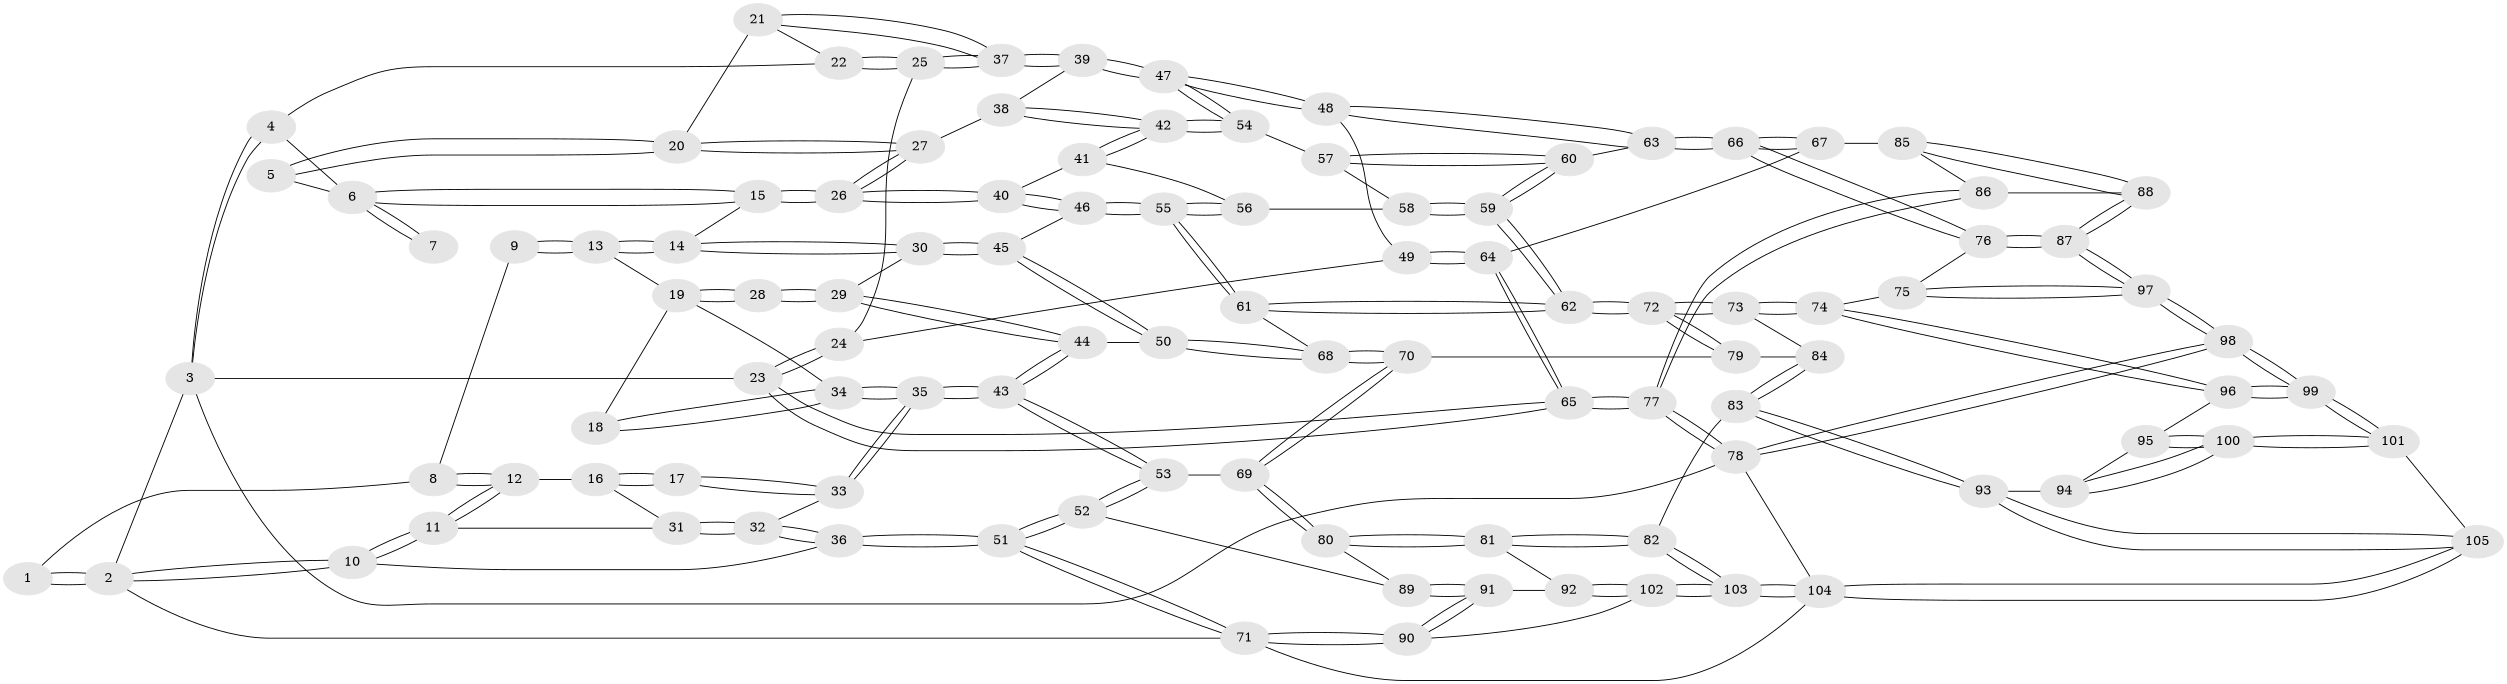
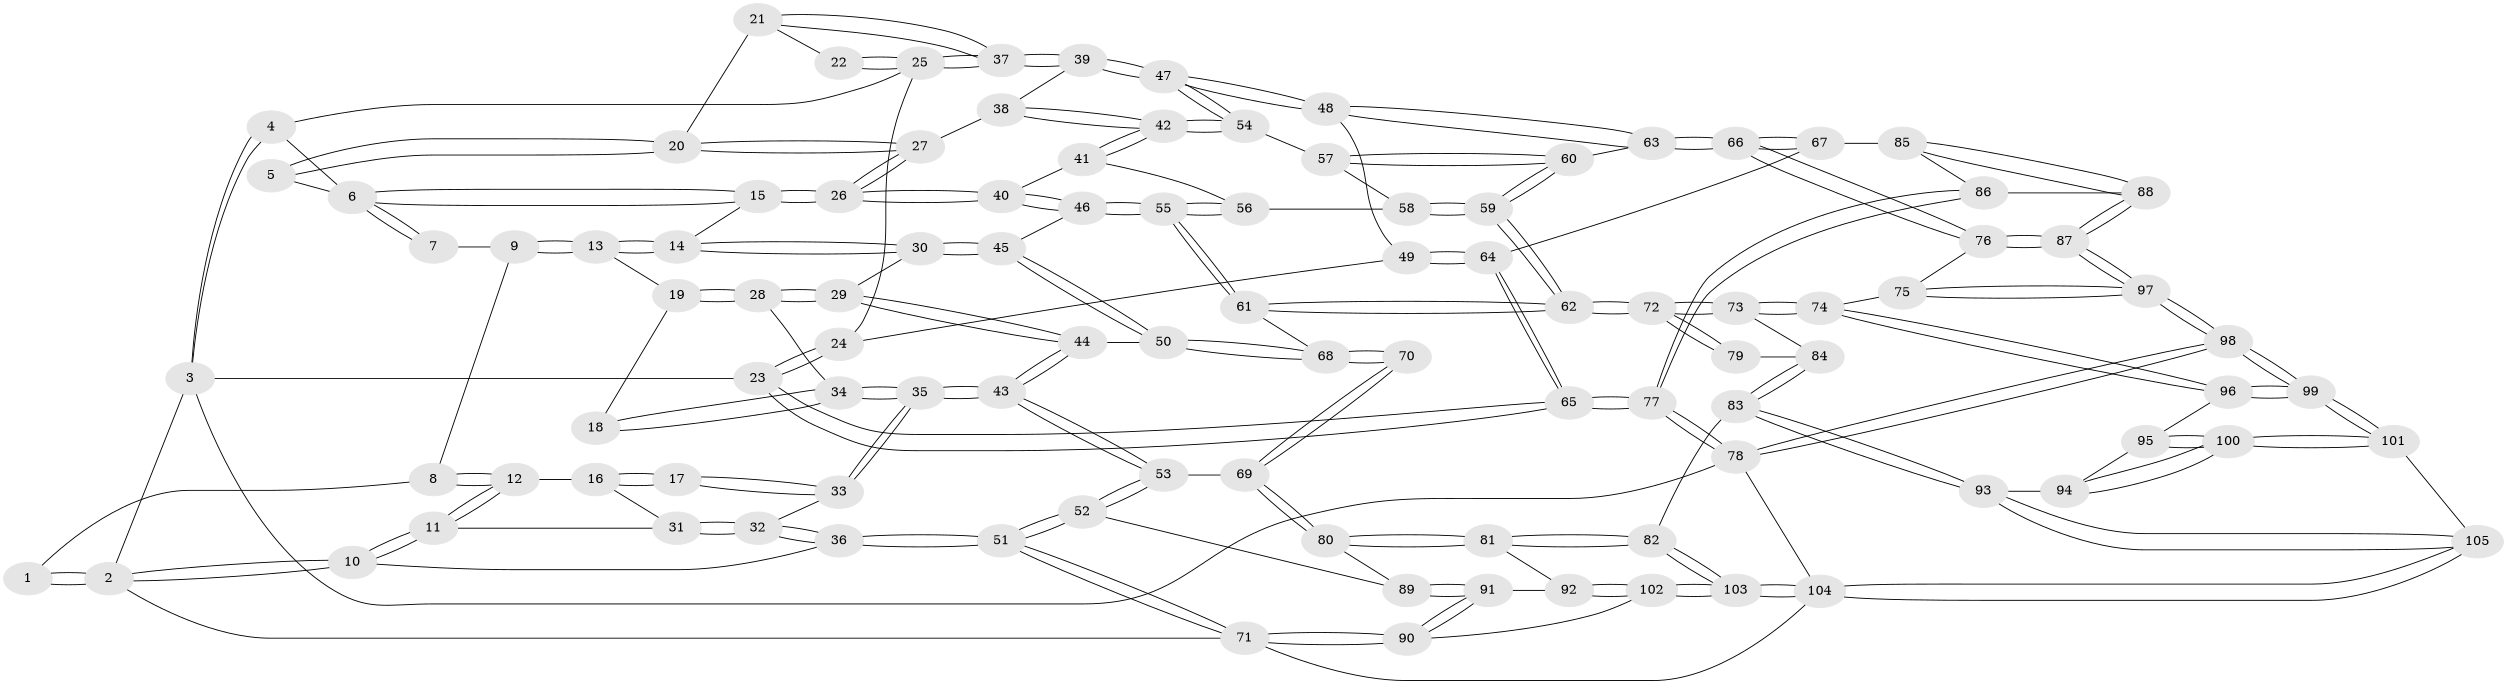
edge "22" -- "4": now "25" -- "4"
edge "7" -- "9": added
edge "19" -- "34": now "28" -- "34"
edge "70" -- "79": removed
